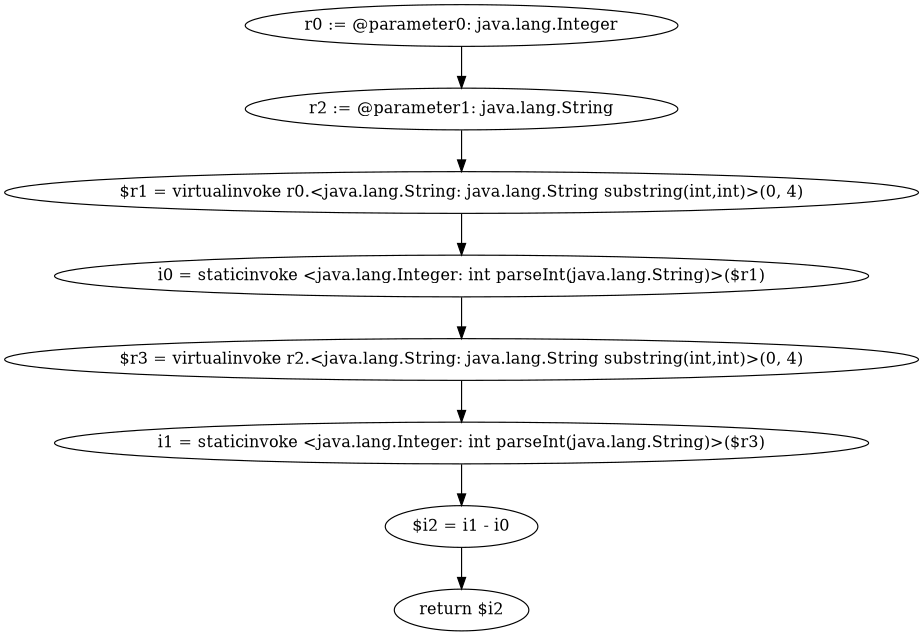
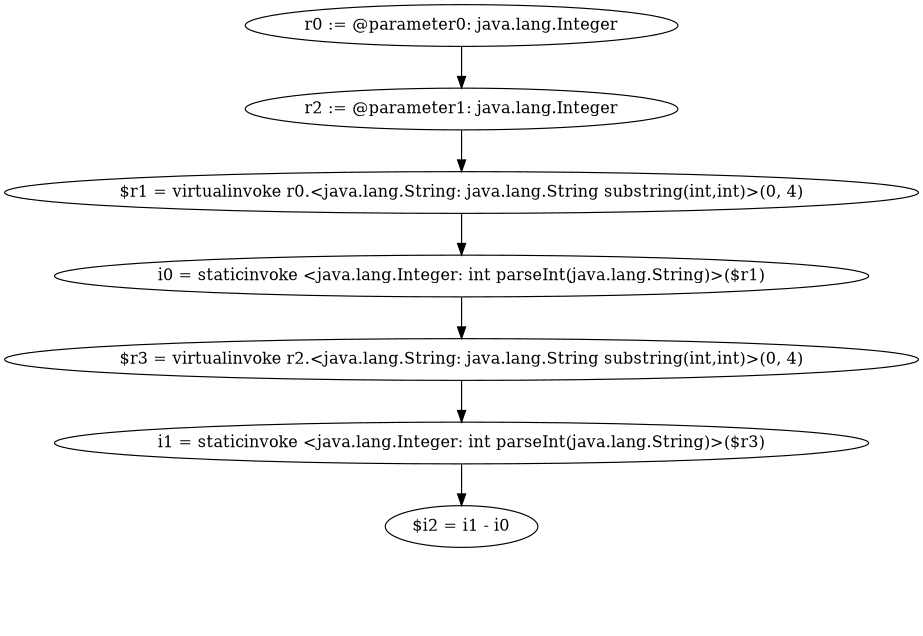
node "r2 := @parameter1: java.lang.String": label "r2 := @parameter1: java.lang.String" -> "r2 := @parameter1: java.lang.Integer"
node "return $i2": removed
